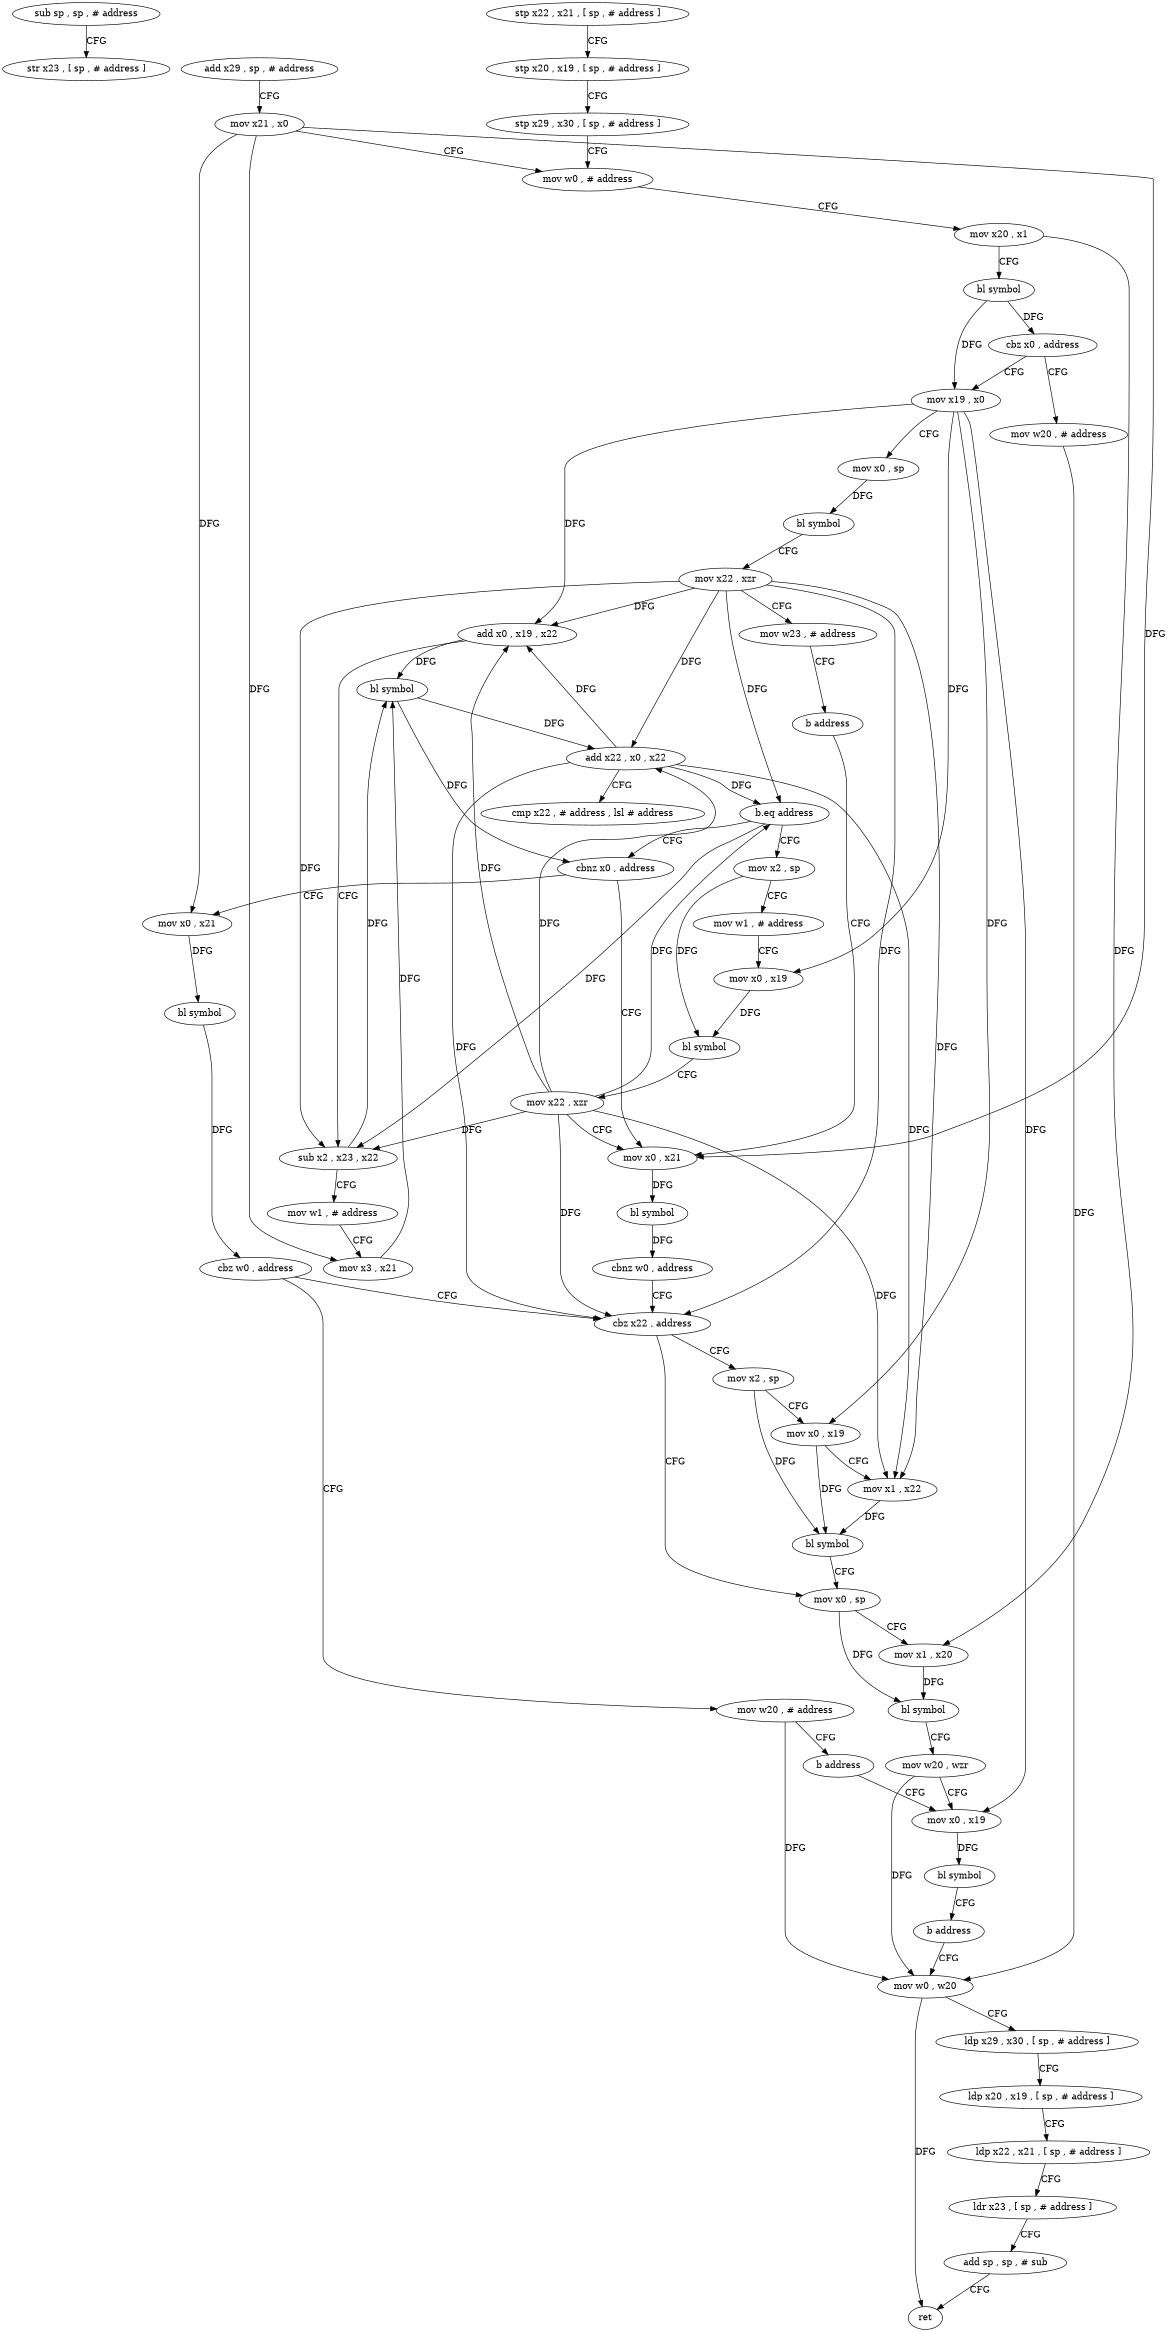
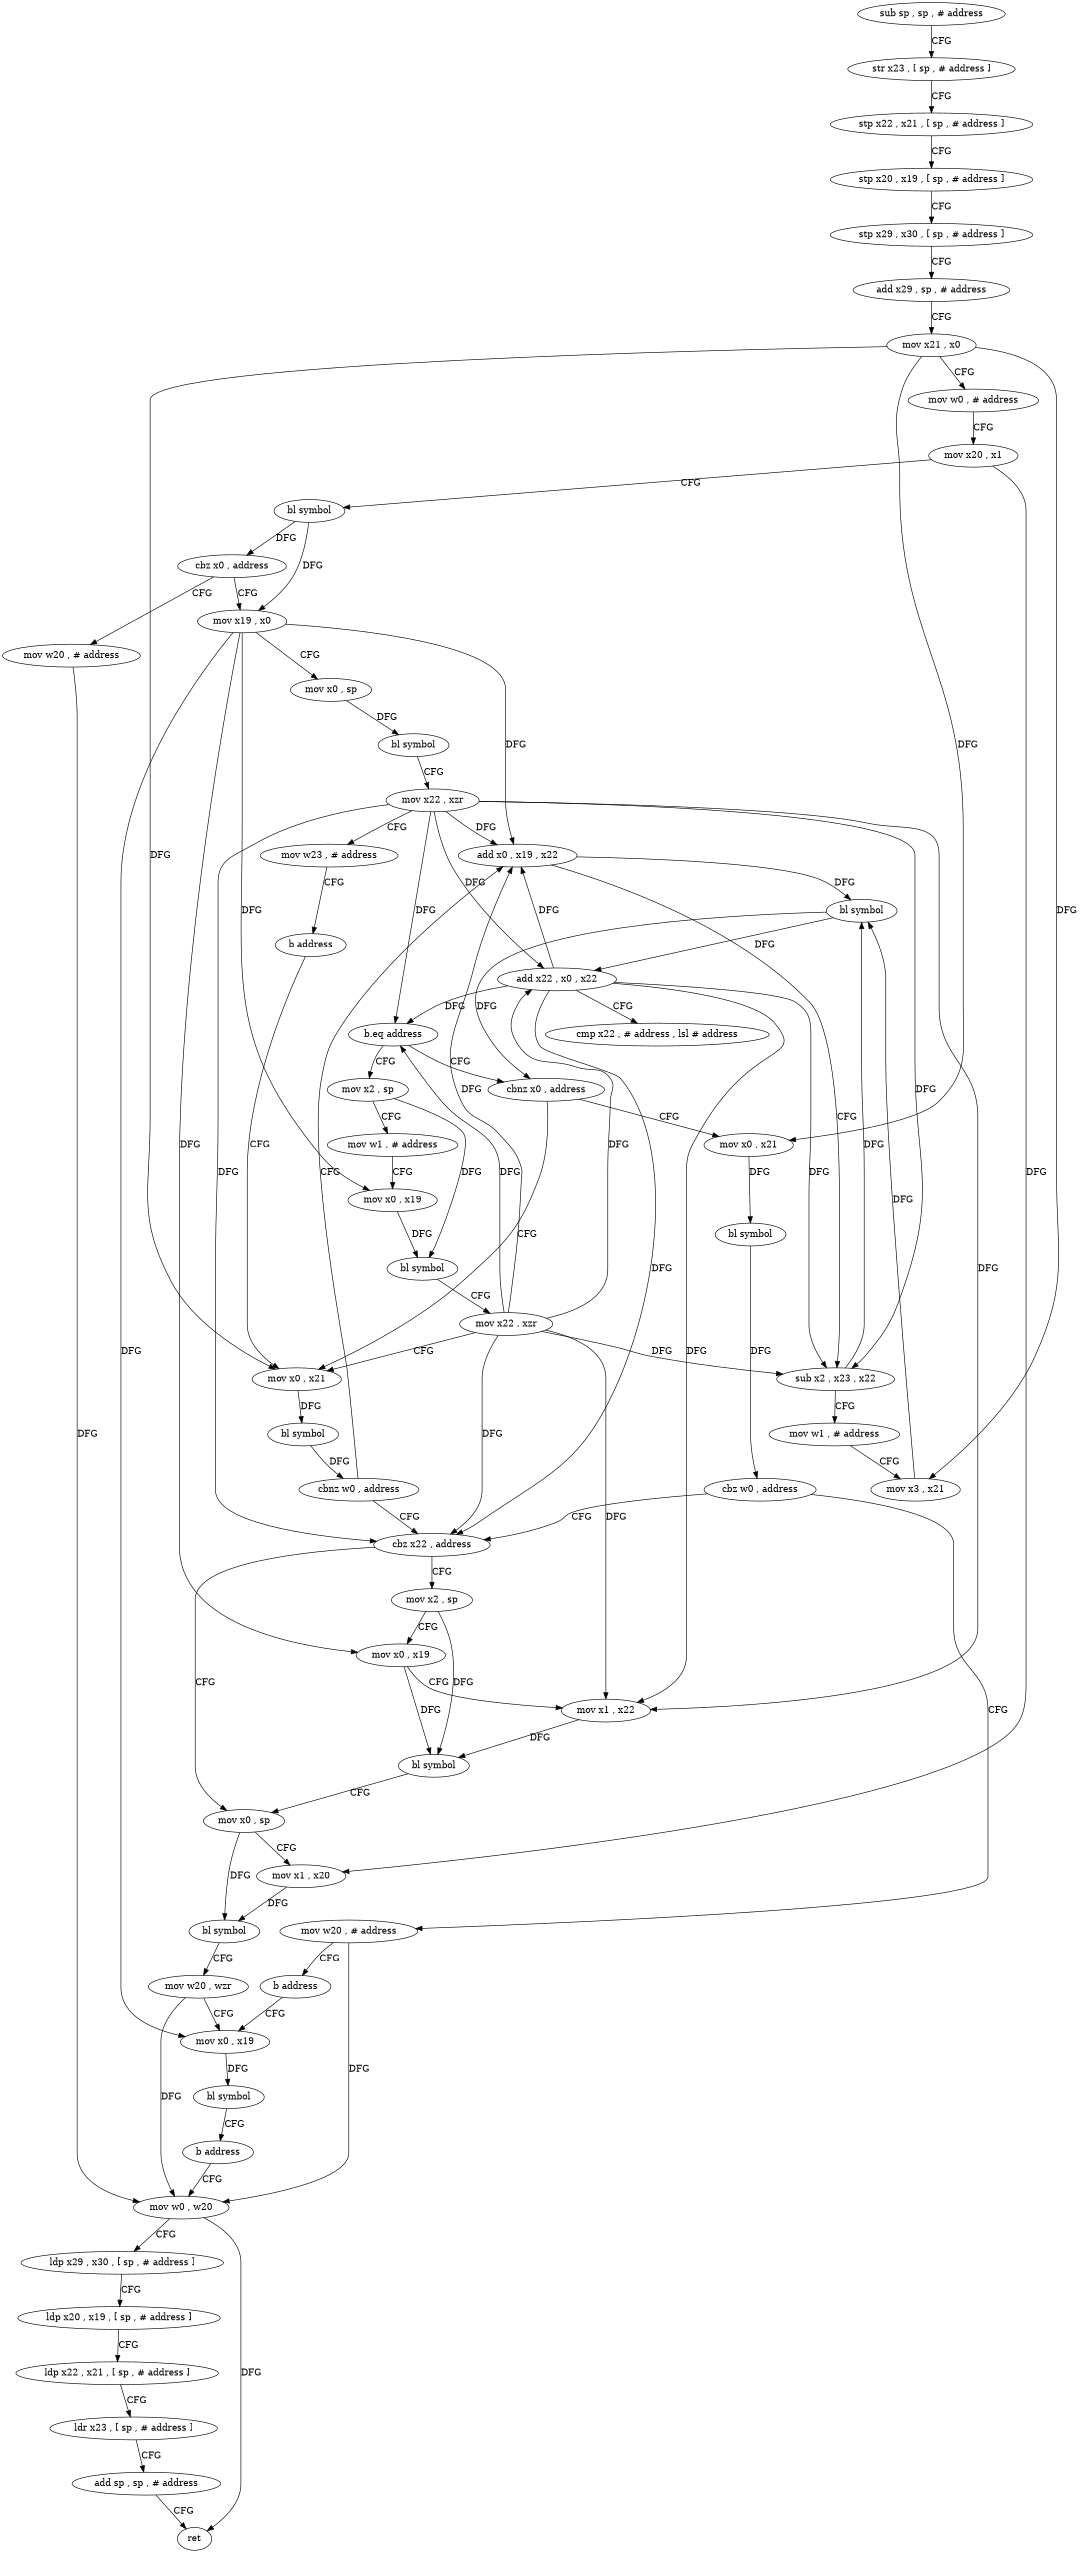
edge "str x23 , [ sp , # address ]" -> "stp x22 , x21 , [ sp , # address ]": added, label "CFG"
edge "stp x29 , x30 , [ sp , # address ]" -> "mov w0 , # address": now "stp x29 , x30 , [ sp , # address ]" -> "add x29 , sp , # address"
edge "b.eq address" -> "sub x2 , x23 , x22": now "add x22 , x0 , x22" -> "sub x2 , x23 , x22"
edge "cbnz w0 , address" -> "add x0 , x19 , x22": added, label "CFG"
node "add sp , sp , # sub": label "add sp , sp , # sub" -> "add sp , sp , # address"
